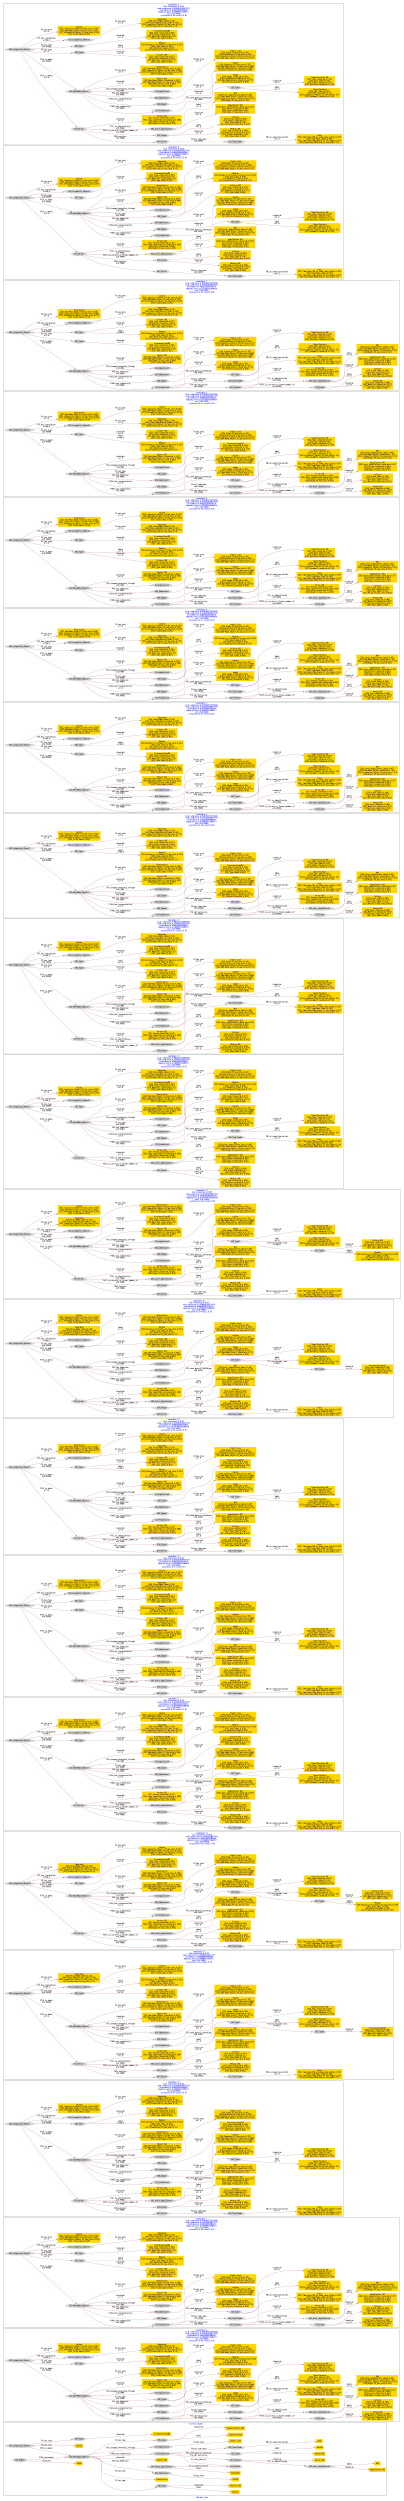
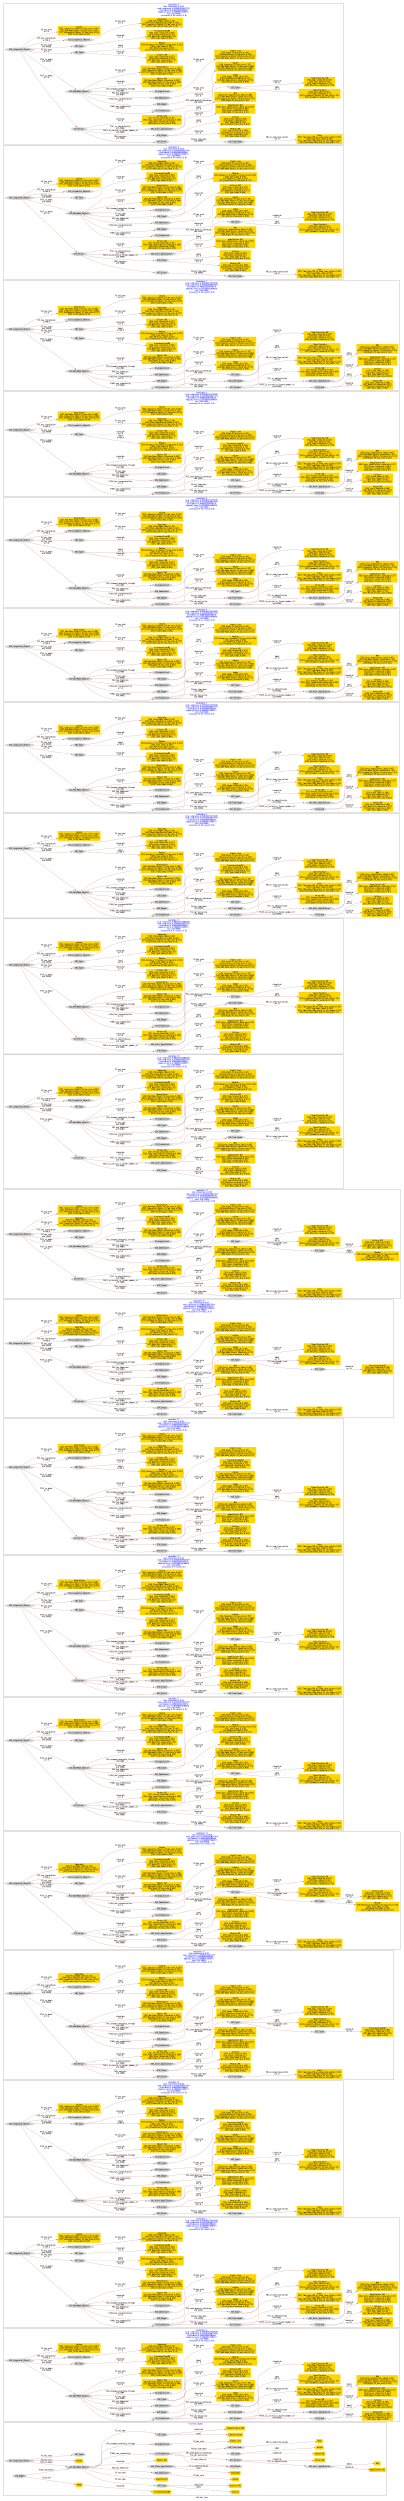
edge "E55_Type4" -> "ProvenanceTypeURI": now "image" -> "ProvenanceTypeURI"
